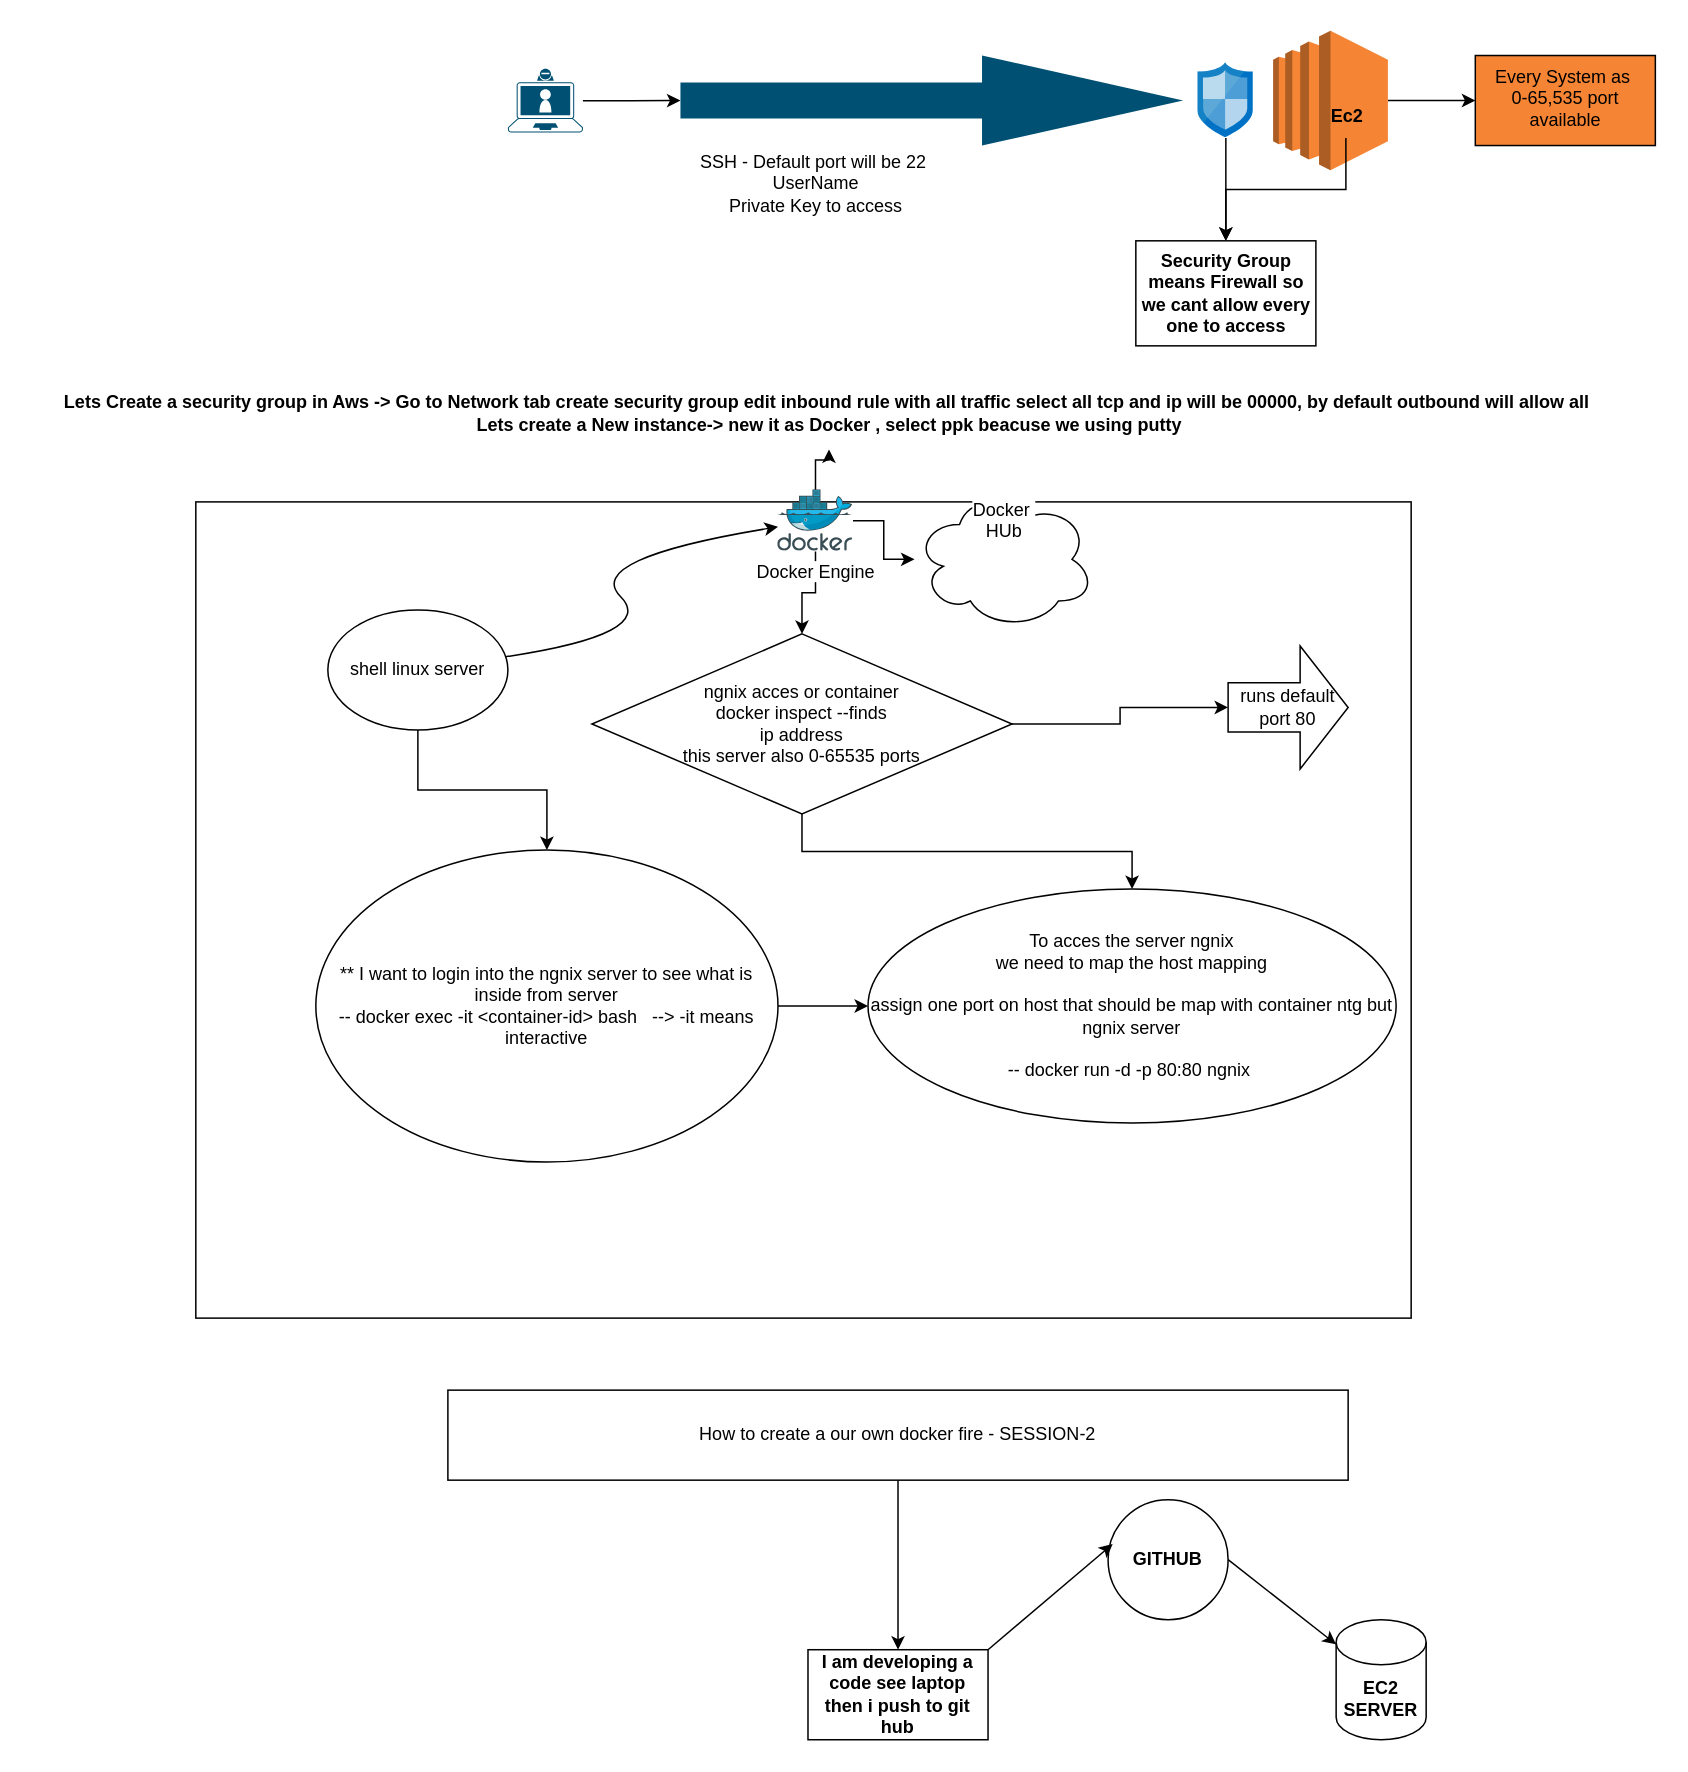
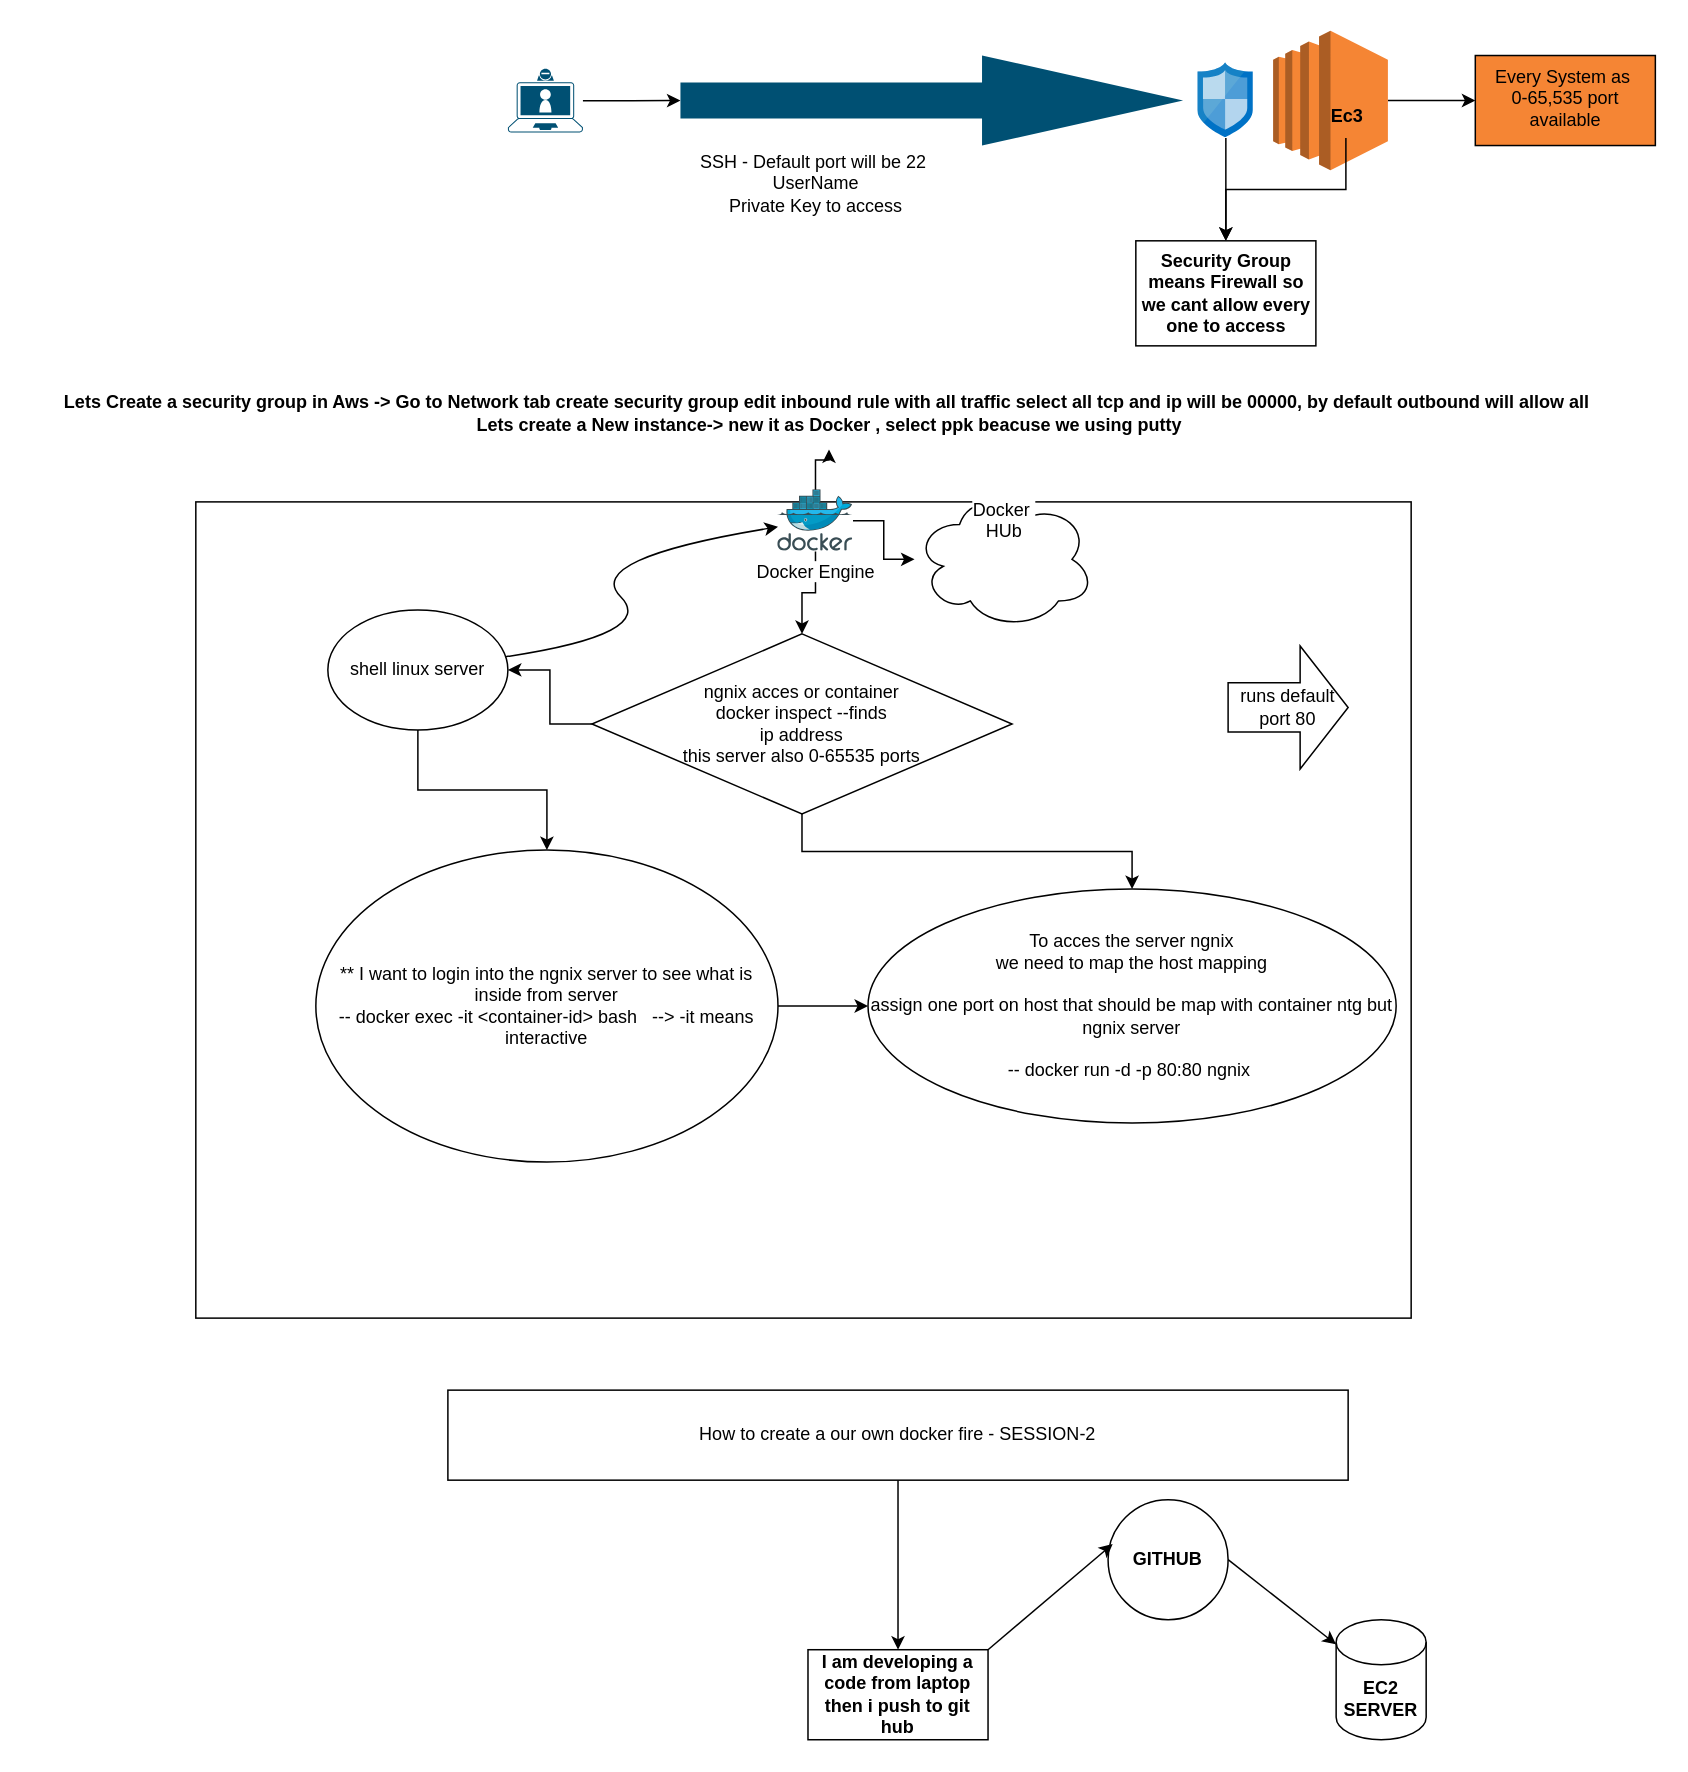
node "Ec2": label "Ec2" -> "Ec3"
edge "ngnix acces or container docker inspect --finds ip address this server also 0-65535 ports" -> "runs default port 80": now "ngnix acces or container docker inspect --finds ip address this server also 0-65535 ports" -> "shell linux server"
node "I am developing a code see laptop then i push to git hub": label "I am developing a code see laptop then i push to git hub" -> "I am developing a code from laptop then i push to git hub"
